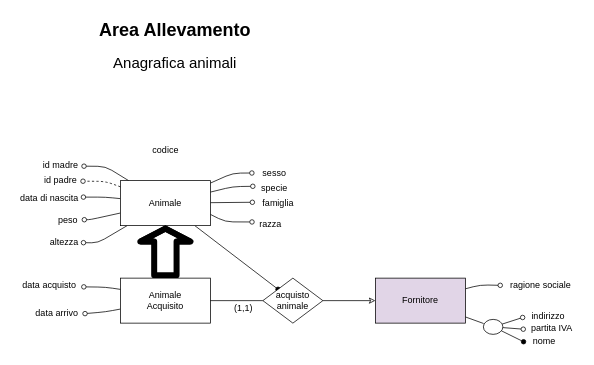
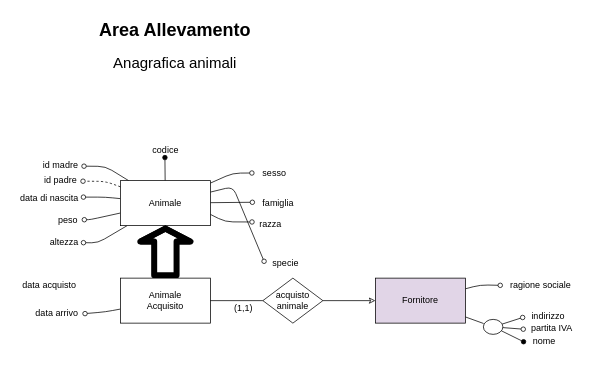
node "specie": moved (274, 188) -> (285, 263)
edge "Animale" -> "acquisto animale": now "Animale" -> "codice"
edge "Animale Acquisito" -> "data acquisto": removed
